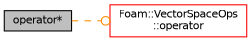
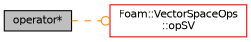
node "Foam::VectorSpaceOps ::operator": label "Foam::VectorSpaceOps ::operator" -> "Foam::VectorSpaceOps ::opSV"
